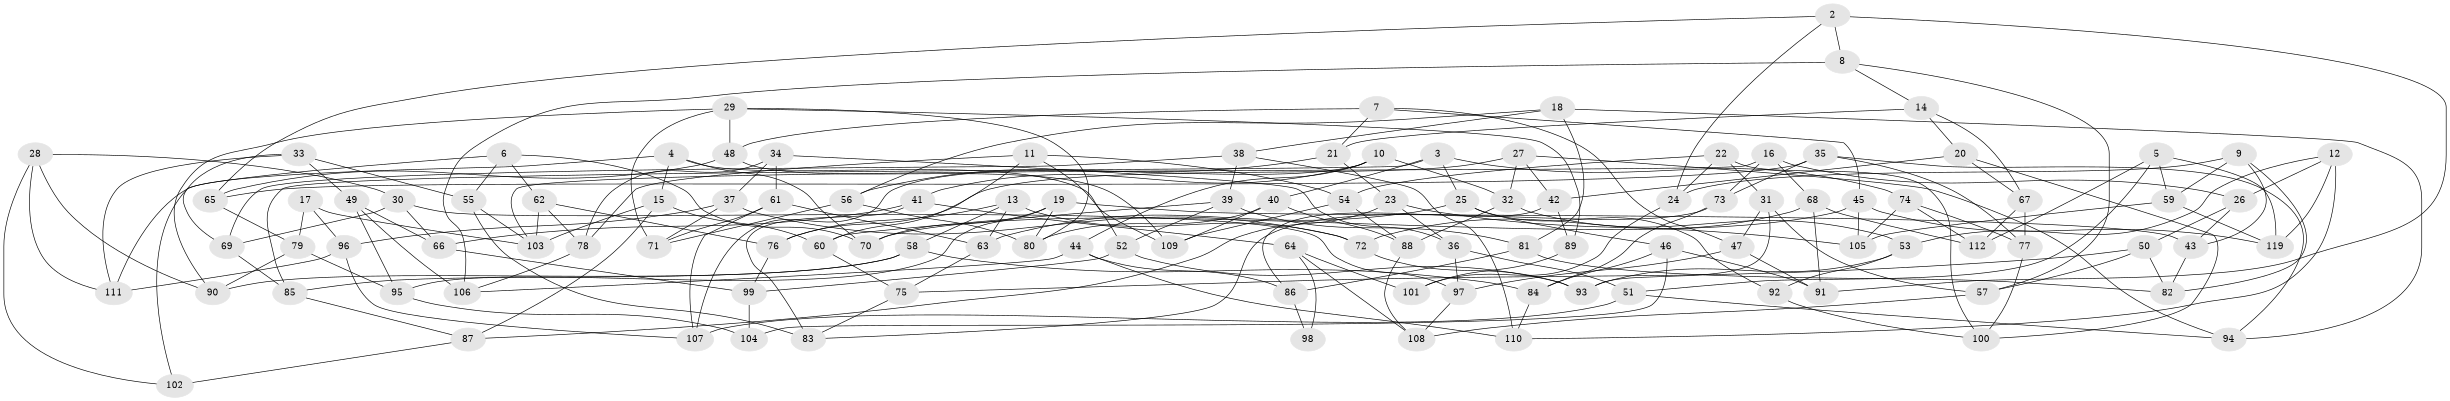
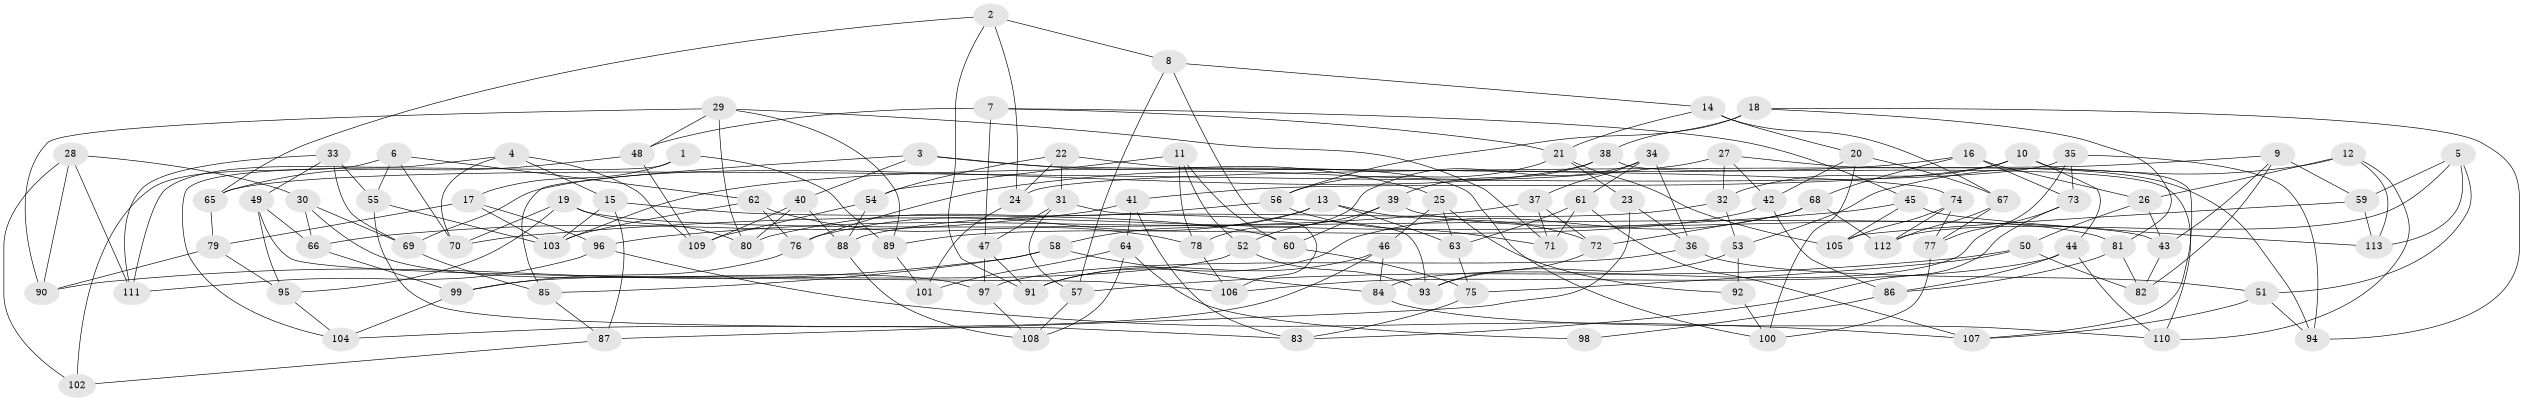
node "1": added
edge "23" -- "105": now "21" -- "105"
node "119": label "119" -> "113"
